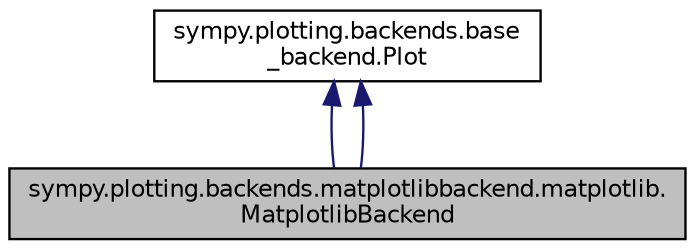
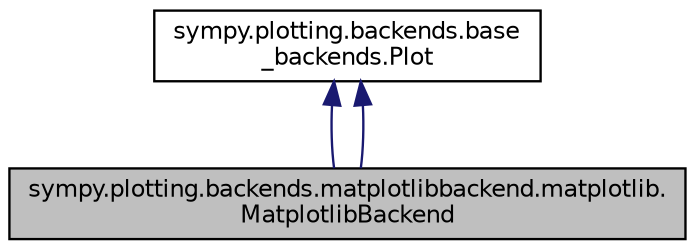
node "sympy.plotting.backends.base _backend.Plot": label "sympy.plotting.backends.base _backend.Plot" -> "sympy.plotting.backends.base _backends.Plot"
